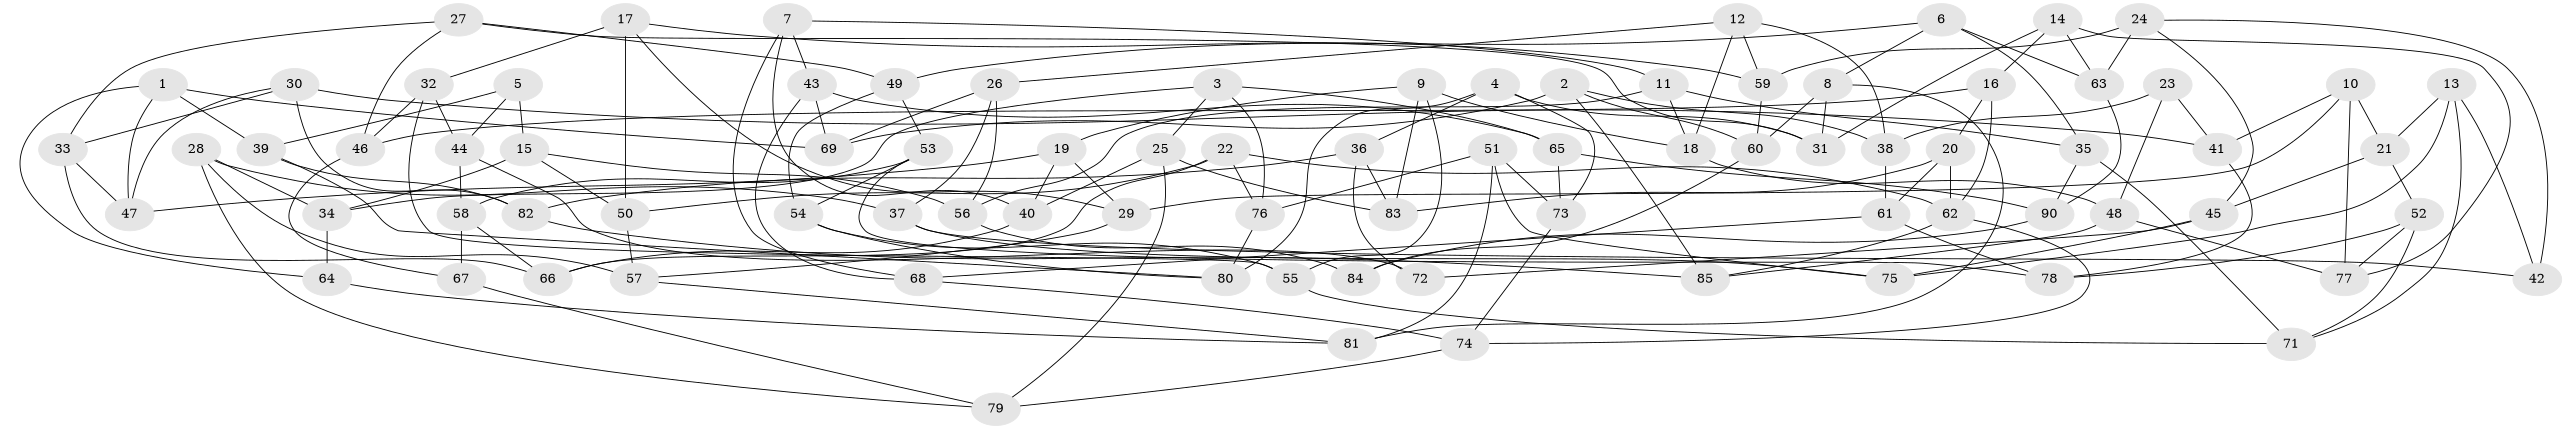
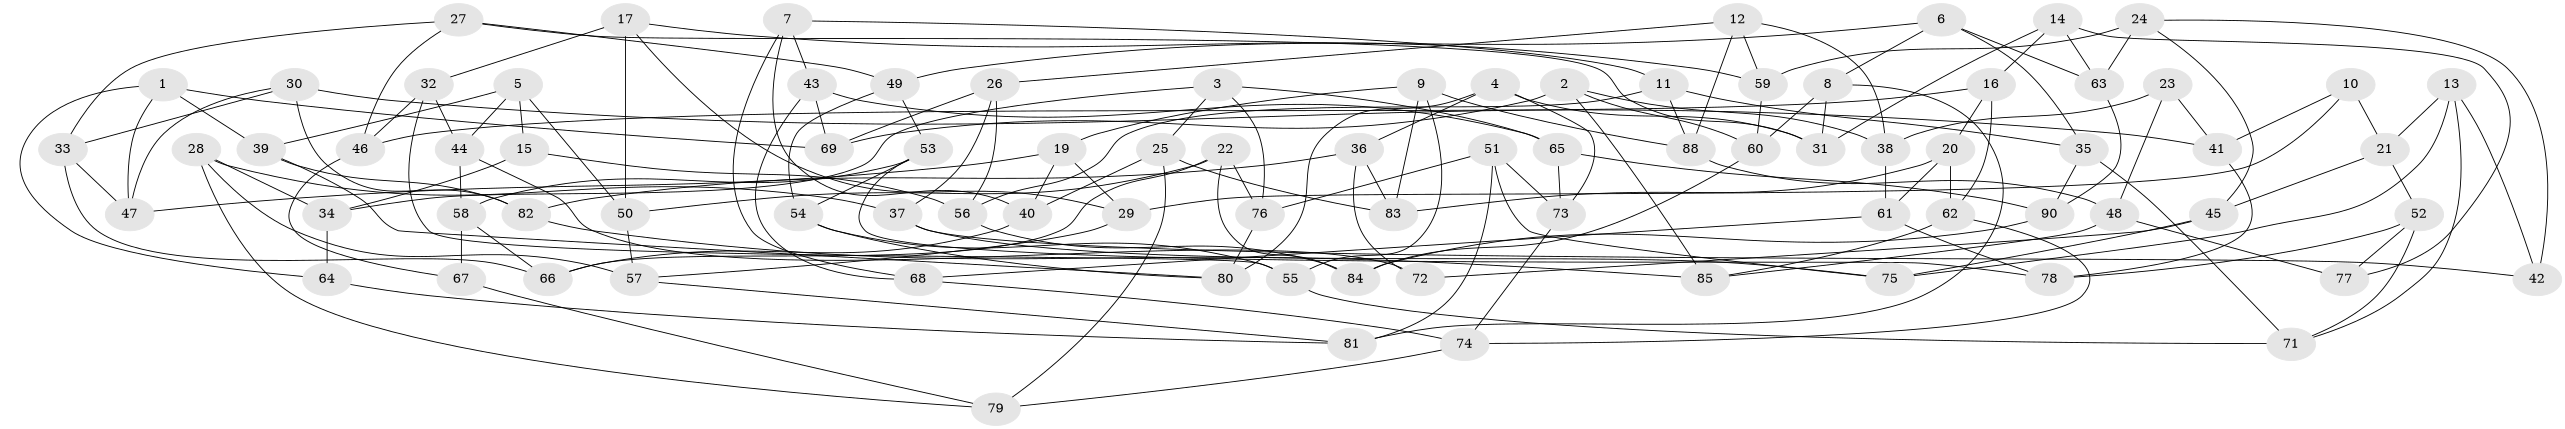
node "18": label "18" -> "88"
edge "22" -- "62": now "22" -- "84"
edge "15" -- "50": now "5" -- "50"
edge "10" -- "77": removed
